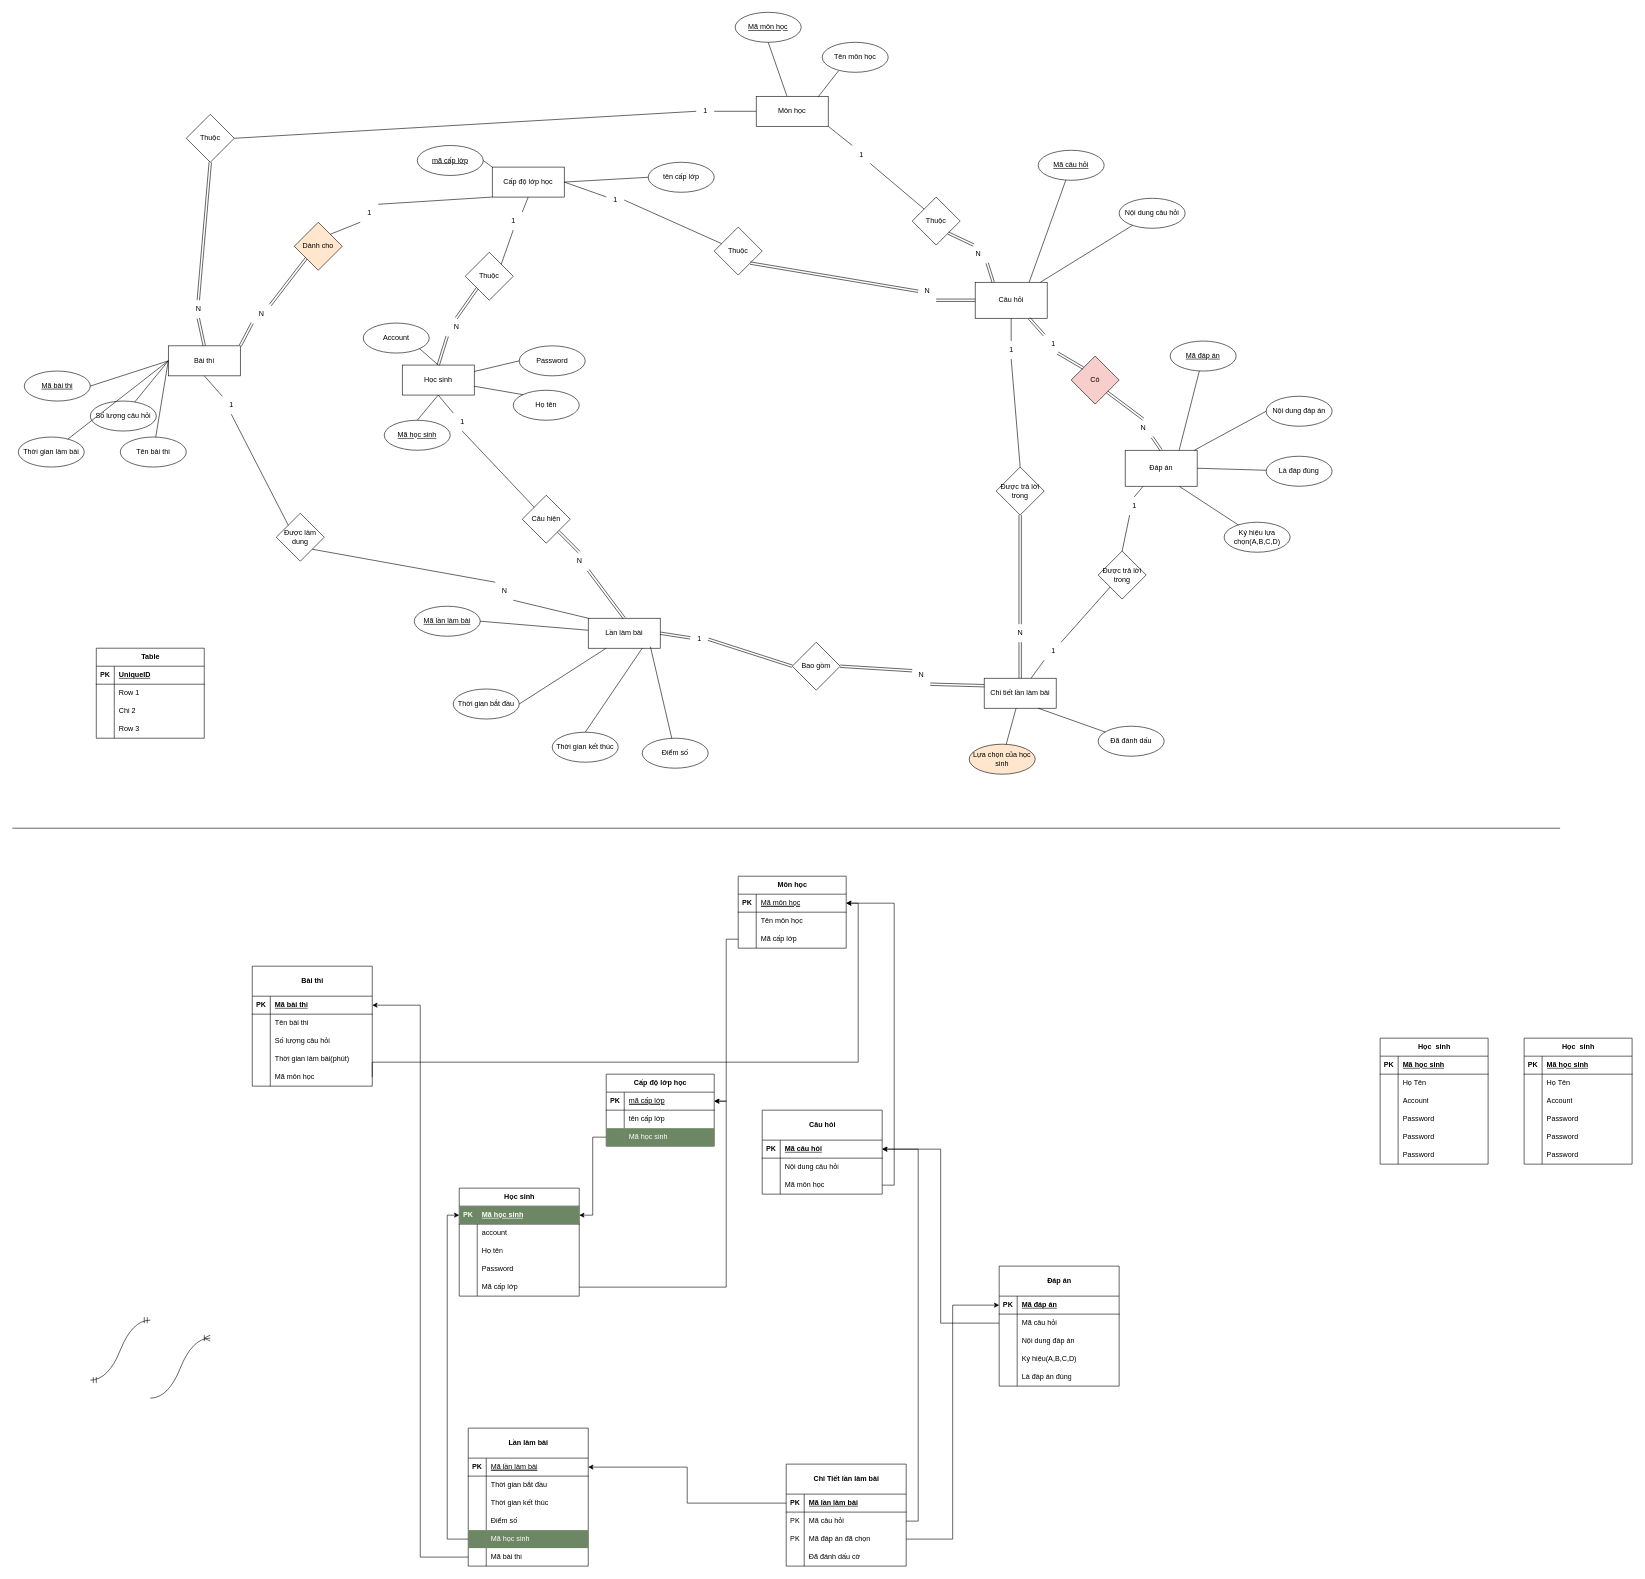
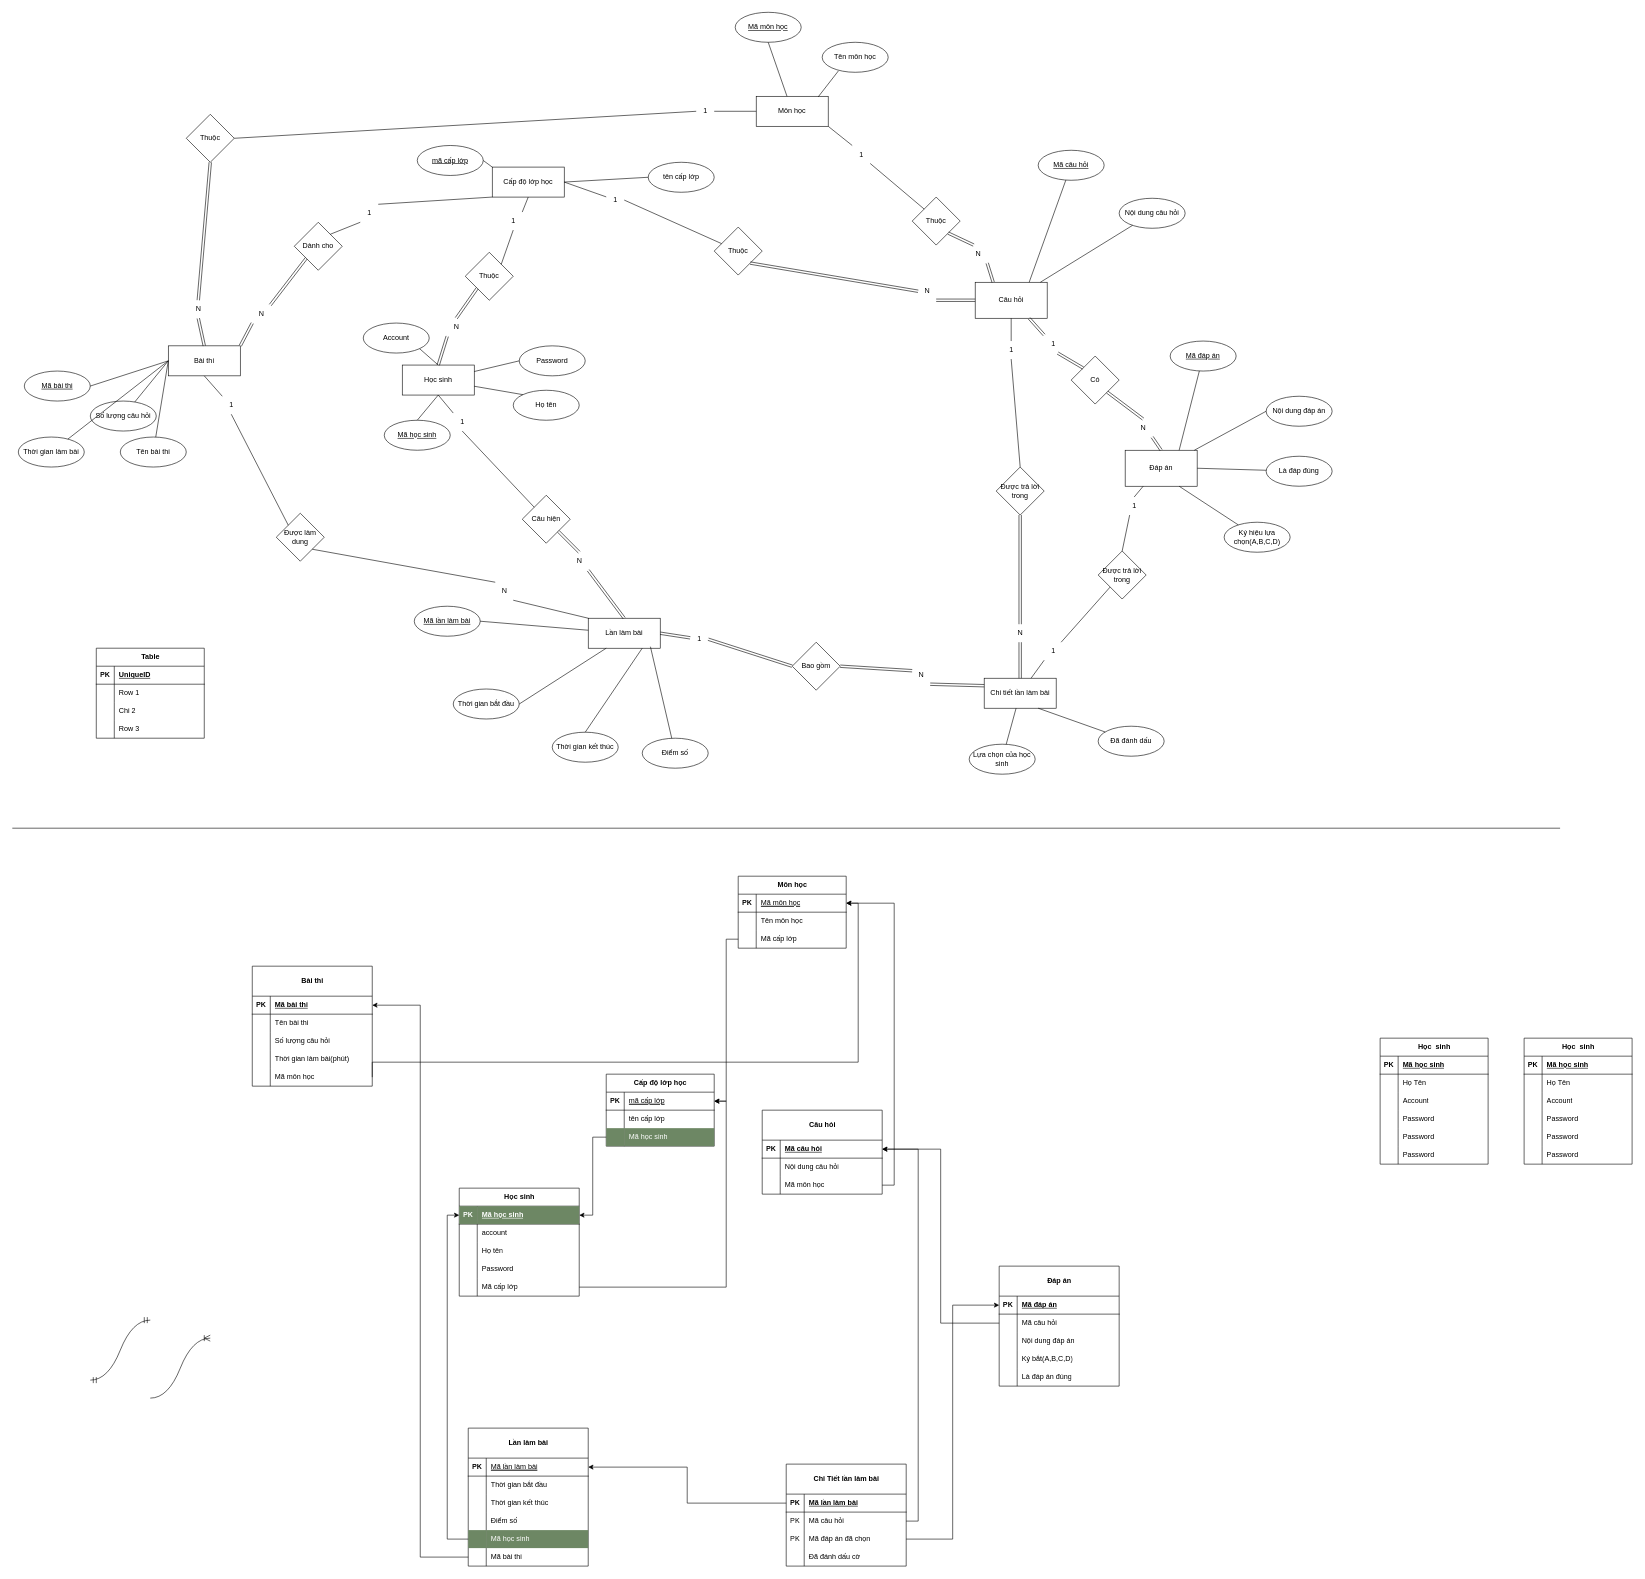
node "Dành cho": fillcolor #ffe6cc -> #ffffff
node "Có": fillcolor #f8cecc -> #ffffff
node "Lựa chọn của học sinh": fillcolor #ffe6cc -> #ffffff
node "Ký hiệu(A,B,C,D)": label "Ký hiệu(A,B,C,D)" -> "Ký bắt(A,B,C,D)"
